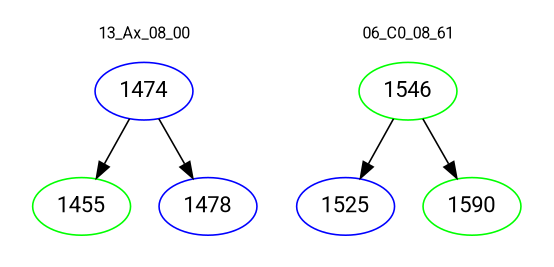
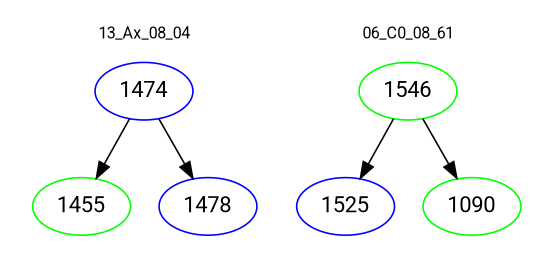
cluster "13_Ax_08_00": label "13_Ax_08_00" -> "13_Ax_08_04"
node "1590": label "1590" -> "1090"
